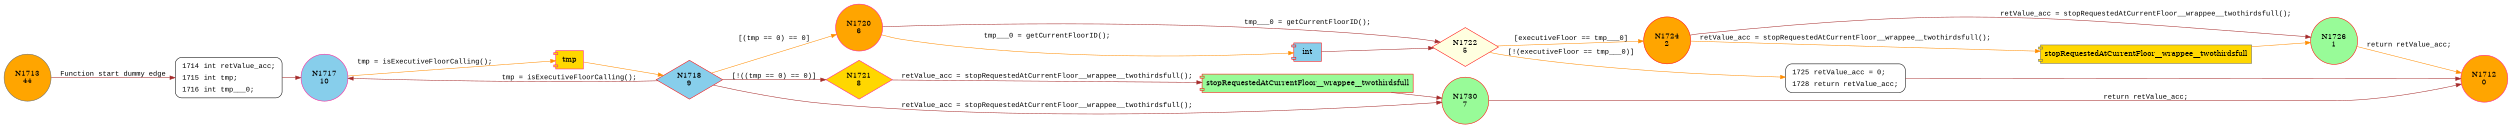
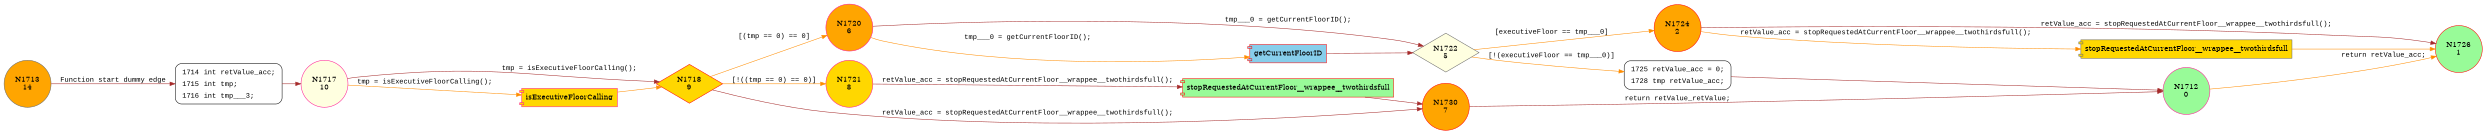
node "N1722 5": color red -> gray40
node "int": label "int" -> "getCurrentFloorID"
edge "N1726 1" -> "N1712 0": reversed
node "tmp": label "tmp" -> "isExecutiveFloorCalling"
node "N1713 44": label "N1713 44" -> "N1713 14"
node "N1717 10": fillcolor skyblue -> lightyellow
node "N1712 0": fillcolor orange -> palegreen
node "N1718 9": fillcolor skyblue -> gold
edge "N1718 9" -> "N1721 8": color brown -> darkorange
node "N1721 8": shape diamond -> circle
edge "N1718 9" -> "N1717 10": reversed
node "1725": text "return retValue_acc;" -> "tmp retValue_acc;"
node "1714": text "int tmp___0;" -> "int tmp___3;"
edge "N1730 7" -> "N1712 0": label "return retValue_acc;" -> "return retValue_retValue;"
node "N1730 7": fillcolor palegreen -> orange
